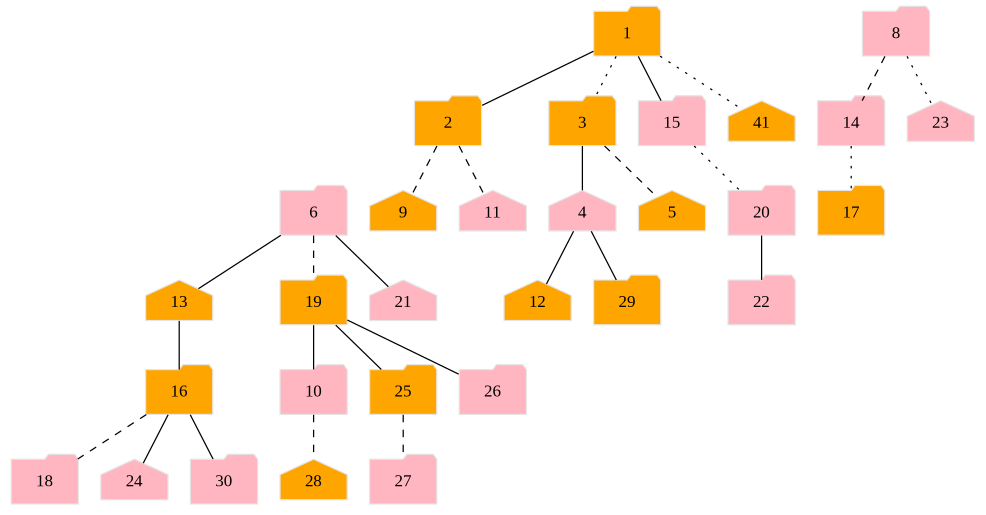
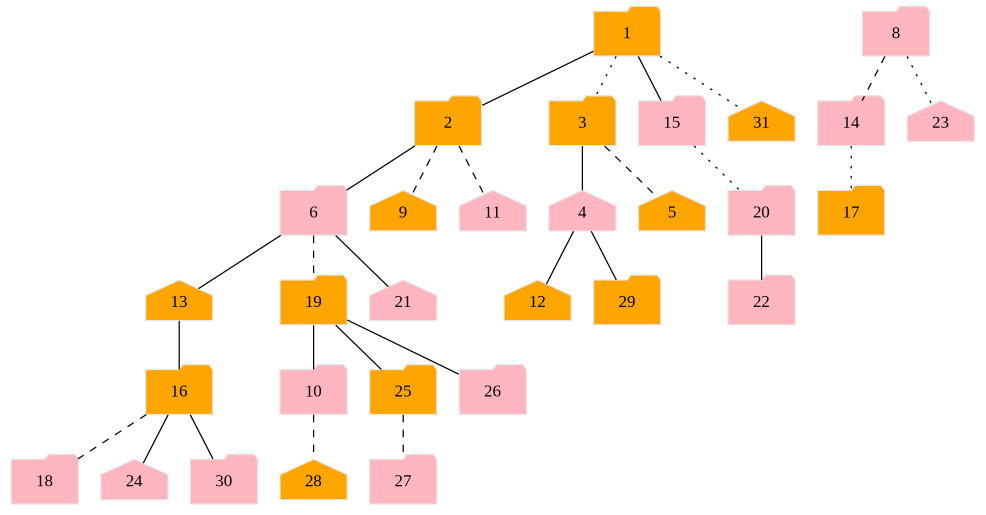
node "41": label "41" -> "31"
edge "2" -- "6": added
